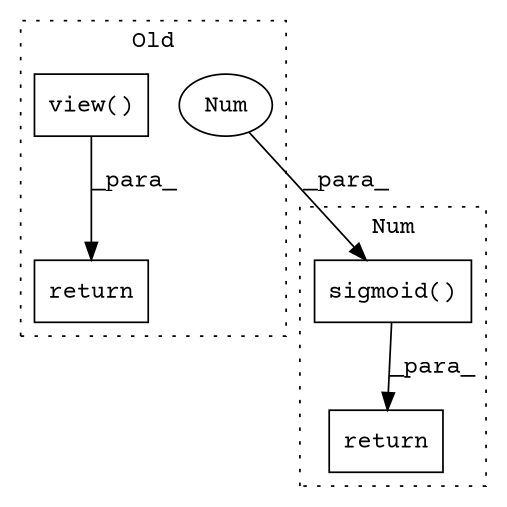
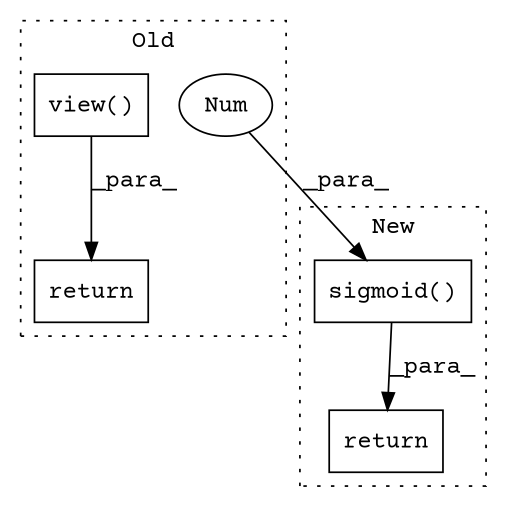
cluster "Num": label "Num" -> "New"
